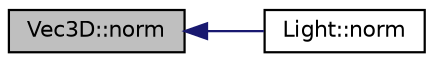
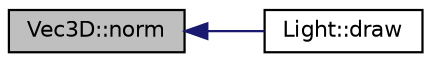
node "Light::norm": label "Light::norm" -> "Light::draw"
